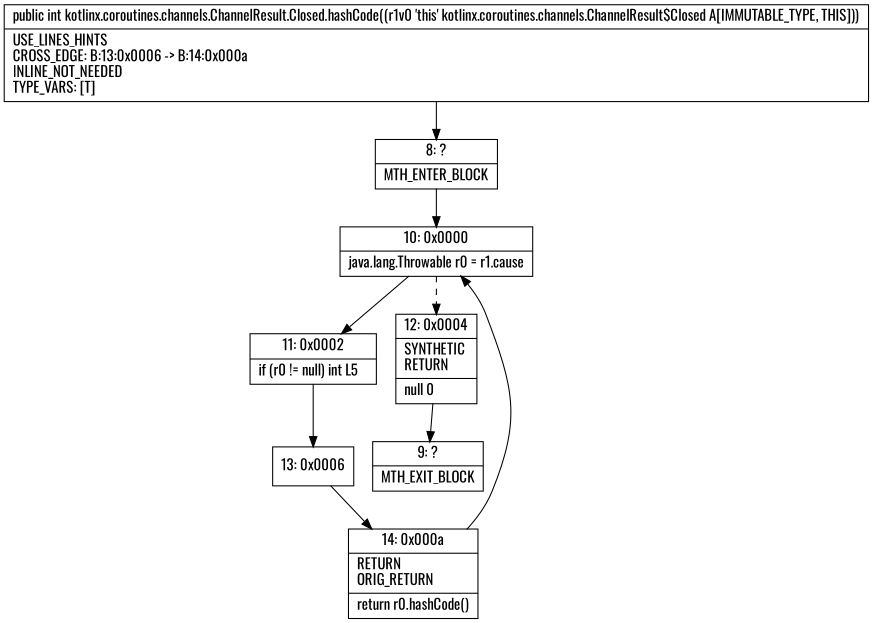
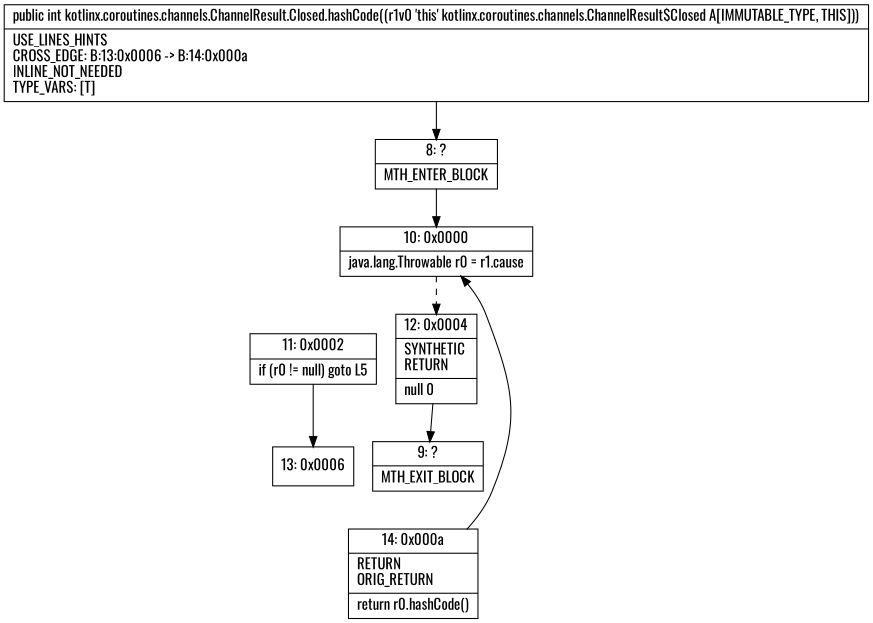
edge "10: 0x0000" -> "11: 0x0002": removed
node "11: 0x0002": text "if (r0 != null) int L5" -> "if (r0 != null) goto L5"
edge "13: 0x0006" -> "14: 0x000a": removed
